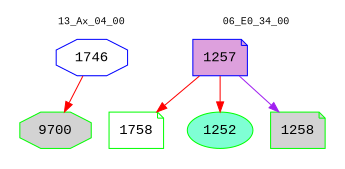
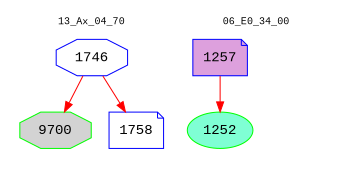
cluster "13_Ax_04_00": label "13_Ax_04_00" -> "13_Ax_04_70"
edge "1257" -> "1758": now "1746" -> "1758"
node "1758": color green -> blue
node "1258": removed
